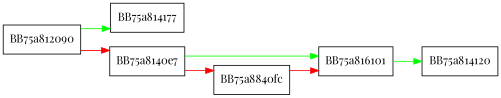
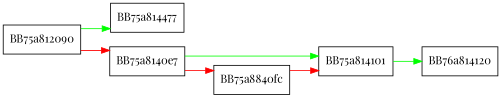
node "BB75a814177": label "BB75a814177" -> "BB75a814477"
node "BB75a816101": label "BB75a816101" -> "BB75a814101"
node "BB75a814120": label "BB75a814120" -> "BB76a814120"
